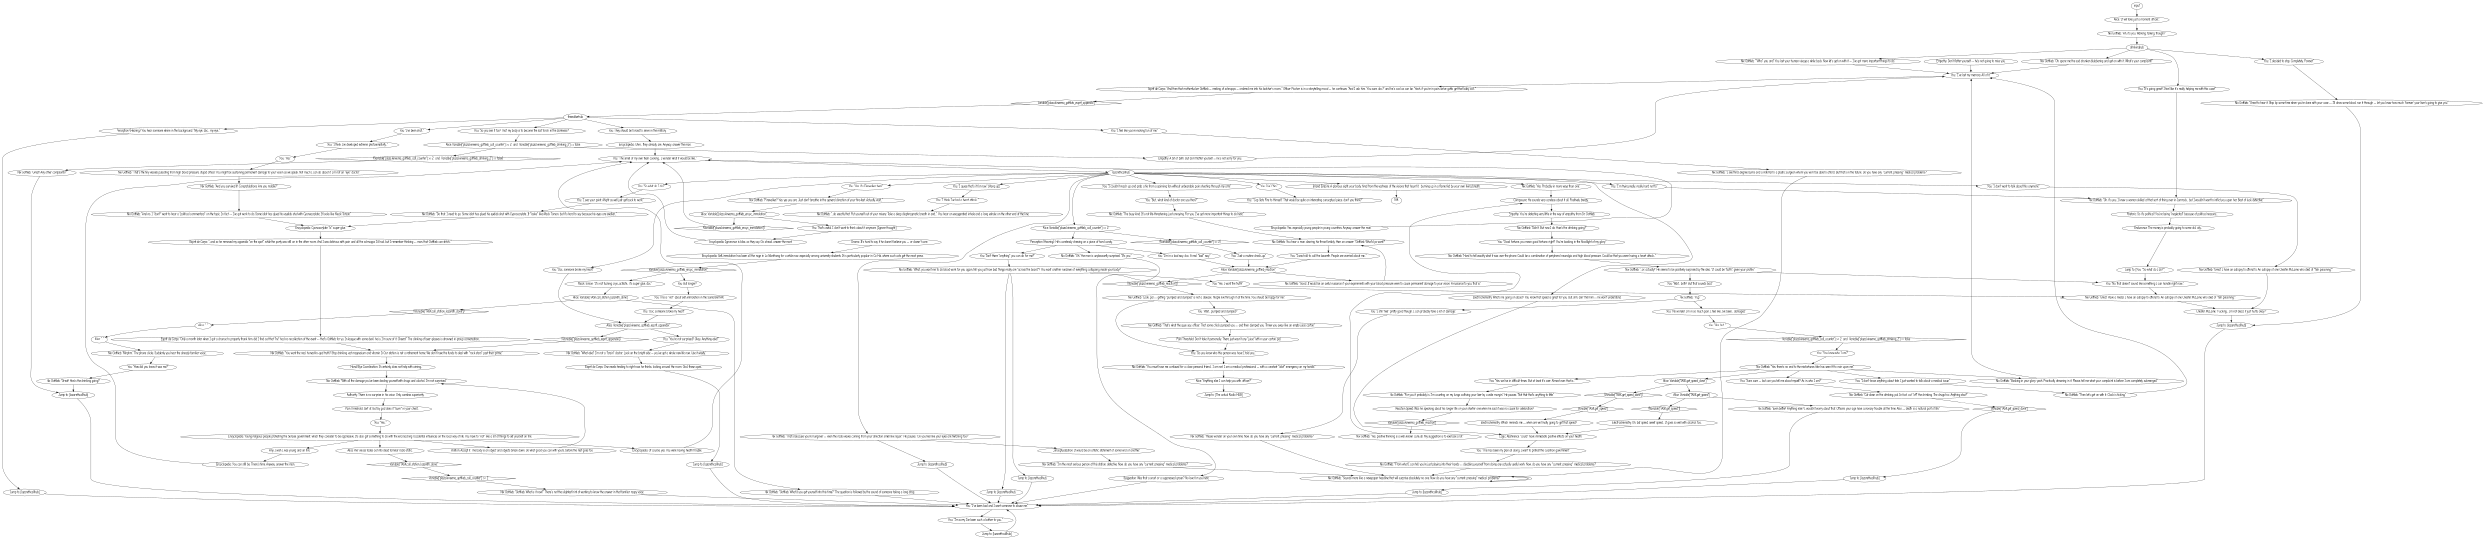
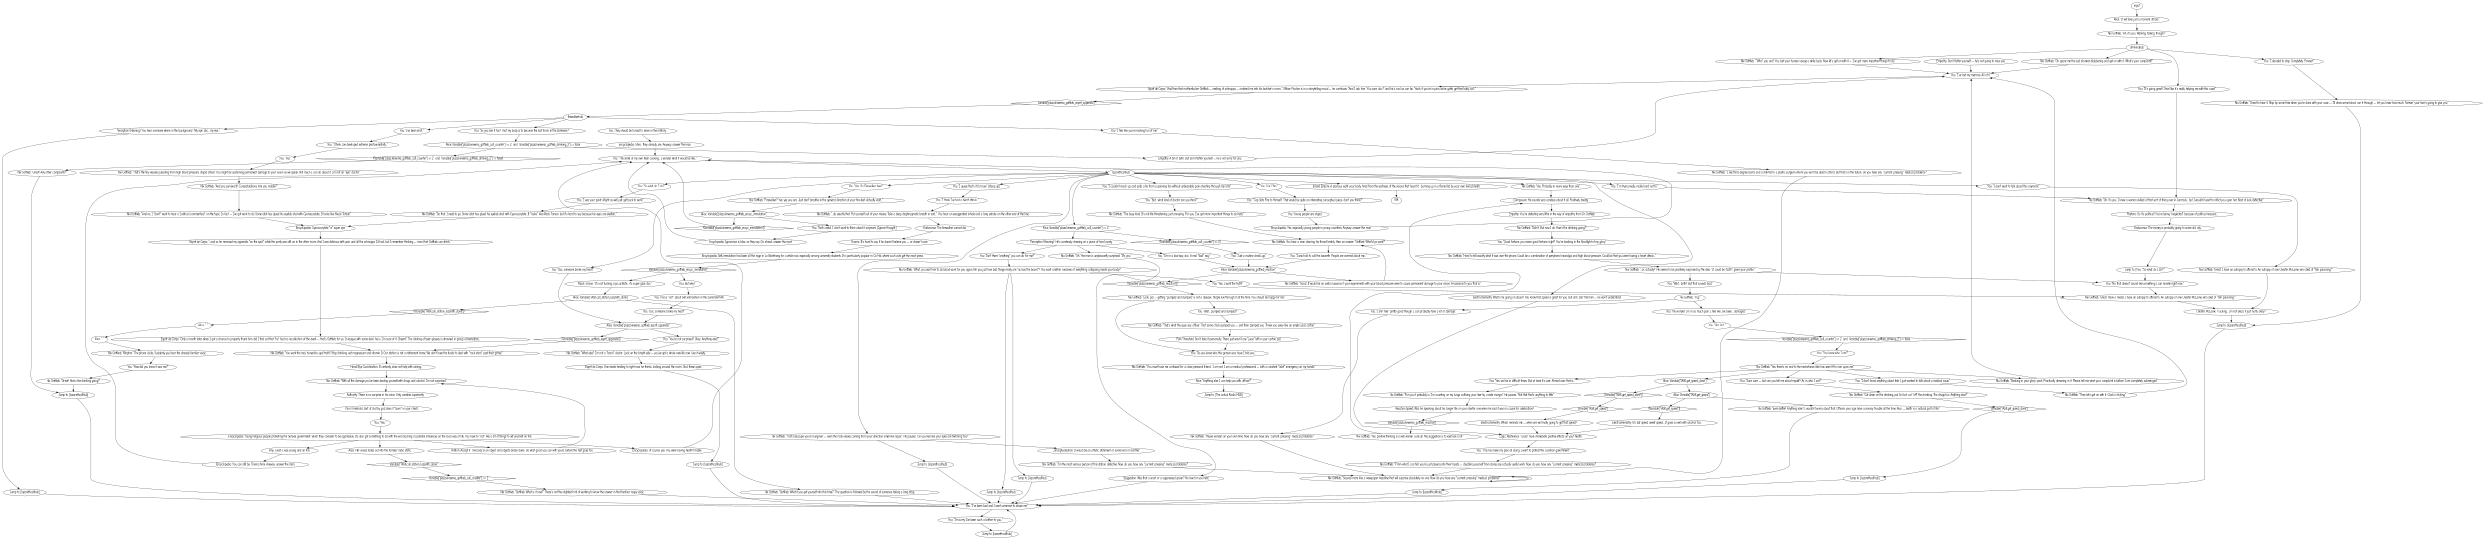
edge "firewalkerhub" -> "You: They should be forced to serve in the military.": removed
node "You: Young people are stupid.": added
node "Encyclopedia: Cyanoacrylate *is* super glue.": label "Encyclopedia: Cyanoacrylate *is* super glue." -> "Encyclopedia: Cyanoacrylate *is* super eye."
node "Endurance: The firewalker cannot die.": added
node "You: But longer?": label "You: But longer?" -> "You: But why?"
node "Alice: Her voices fades out into dead familiar radio static.": label "Alice: Her voices fades out into dead familiar radio static." -> "Alice: Her voices fades out into the familiar radio static."
